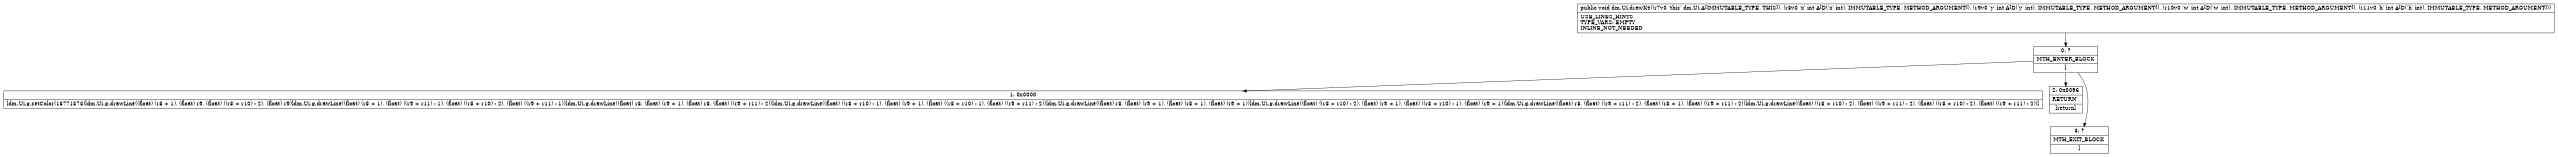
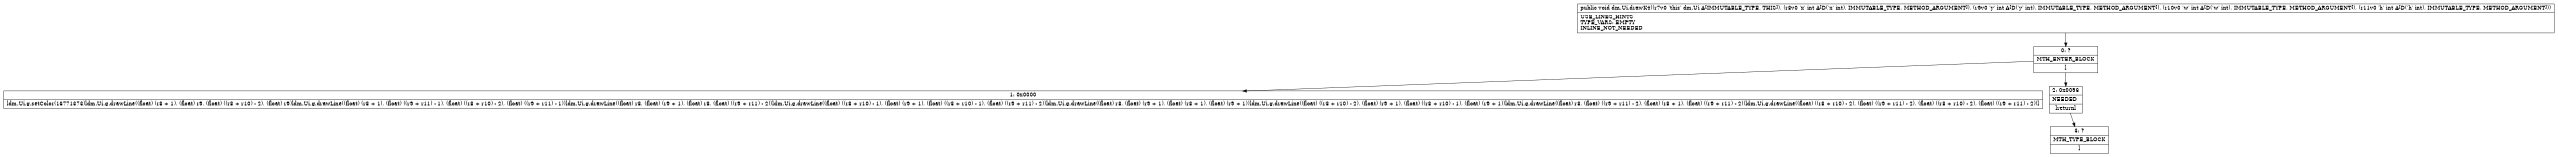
edge "0: ?" -> "3: ?": now "2: 0x0096" -> "3: ?"
node "2: 0x0096": text "RETURN" -> "NEEDED"
node "3: ?": text "MTH_EXIT_BLOCK" -> "MTH_TYPE_BLOCK"
